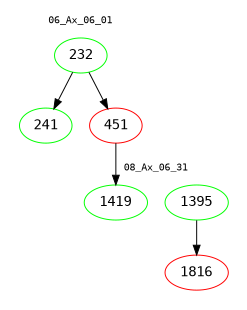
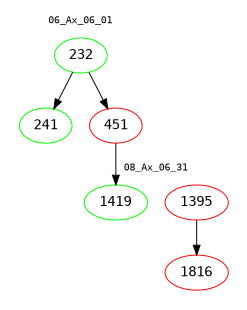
node "1395": color green -> red
